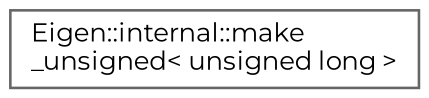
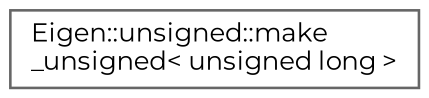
node "Eigen::internal::make _unsigned< unsigned long >": label "Eigen::internal::make _unsigned< unsigned long >" -> "Eigen::unsigned::make _unsigned< unsigned long >"
